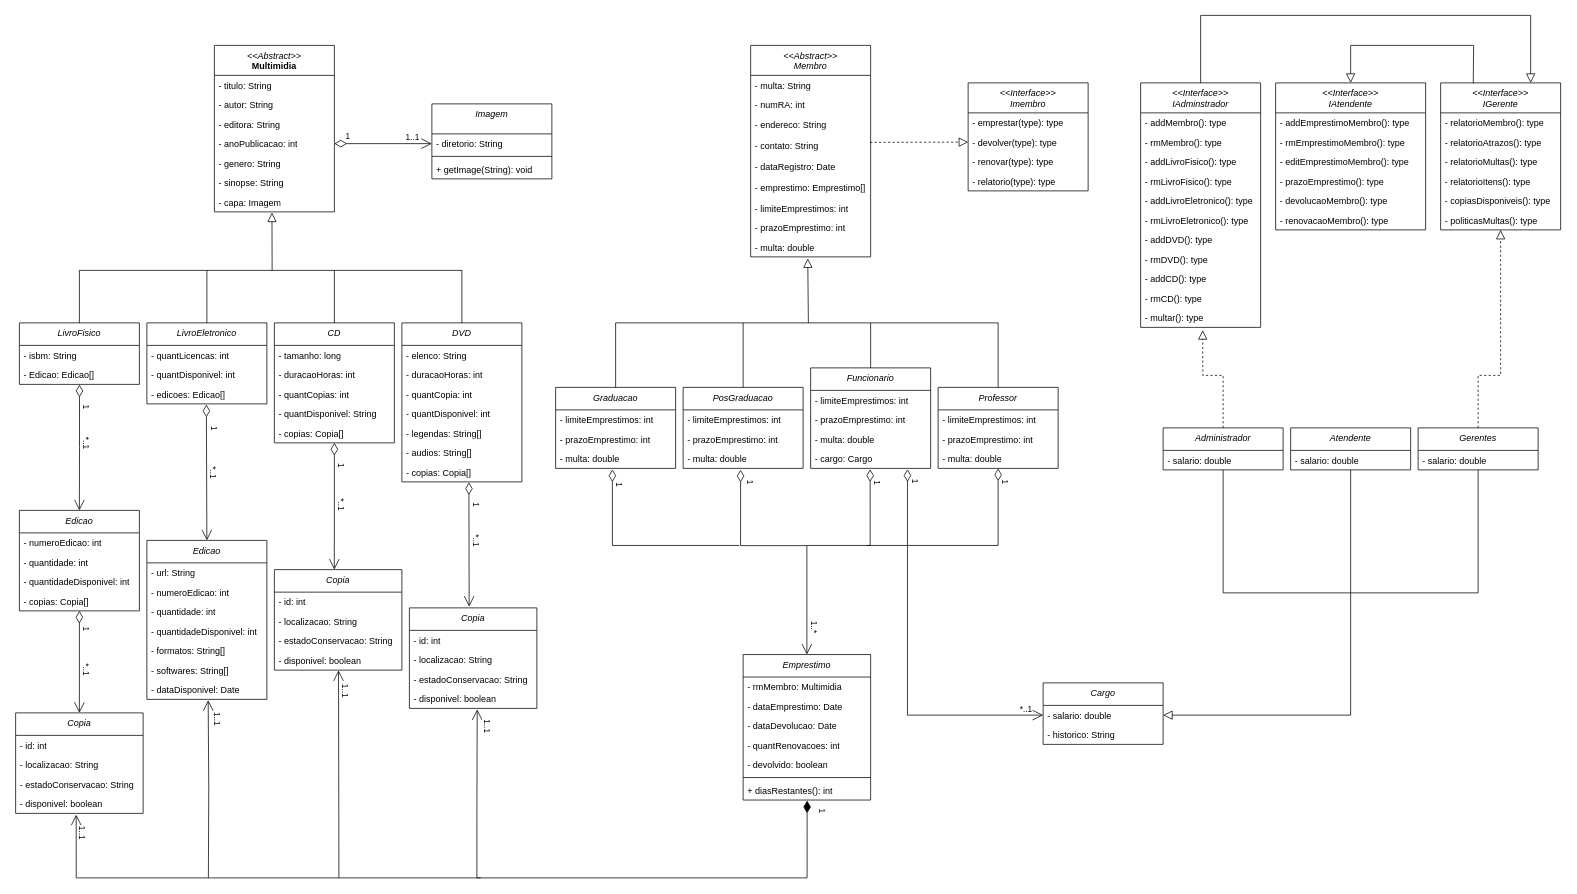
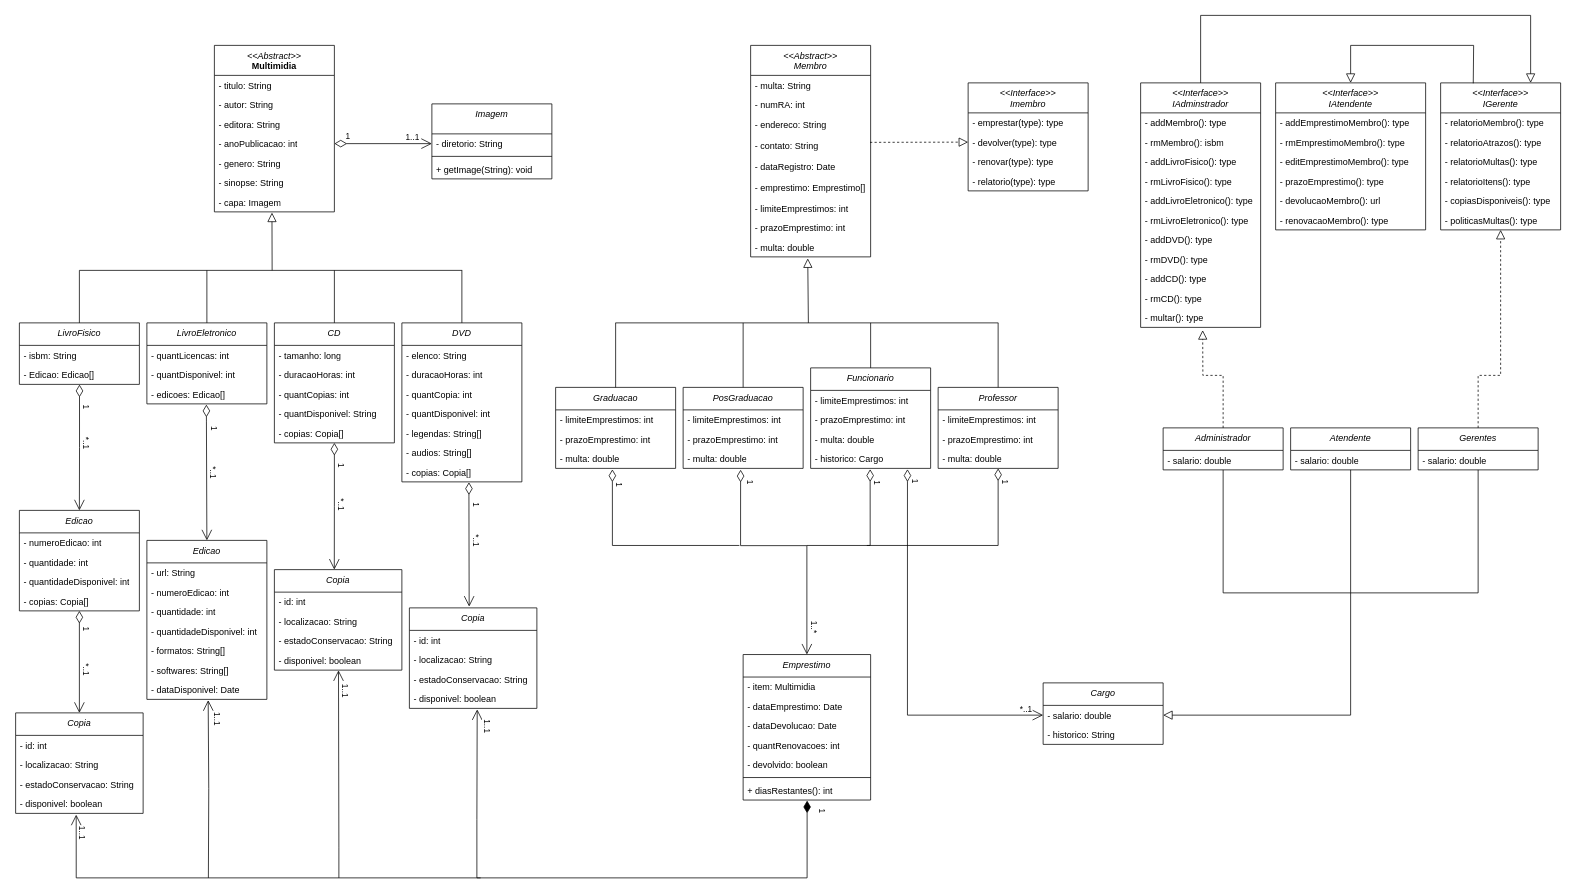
node "- rmMembro(): type": label "- rmMembro(): type" -> "- rmMembro(): isbm"
node "- devolucaoMembro(): type": label "- devolucaoMembro(): type" -> "- devolucaoMembro(): url"
node "- cargo: Cargo": label "- cargo: Cargo" -> "- historico: Cargo"
node "- rmMembro: Multimidia": label "- rmMembro: Multimidia" -> "- item: Multimidia"
